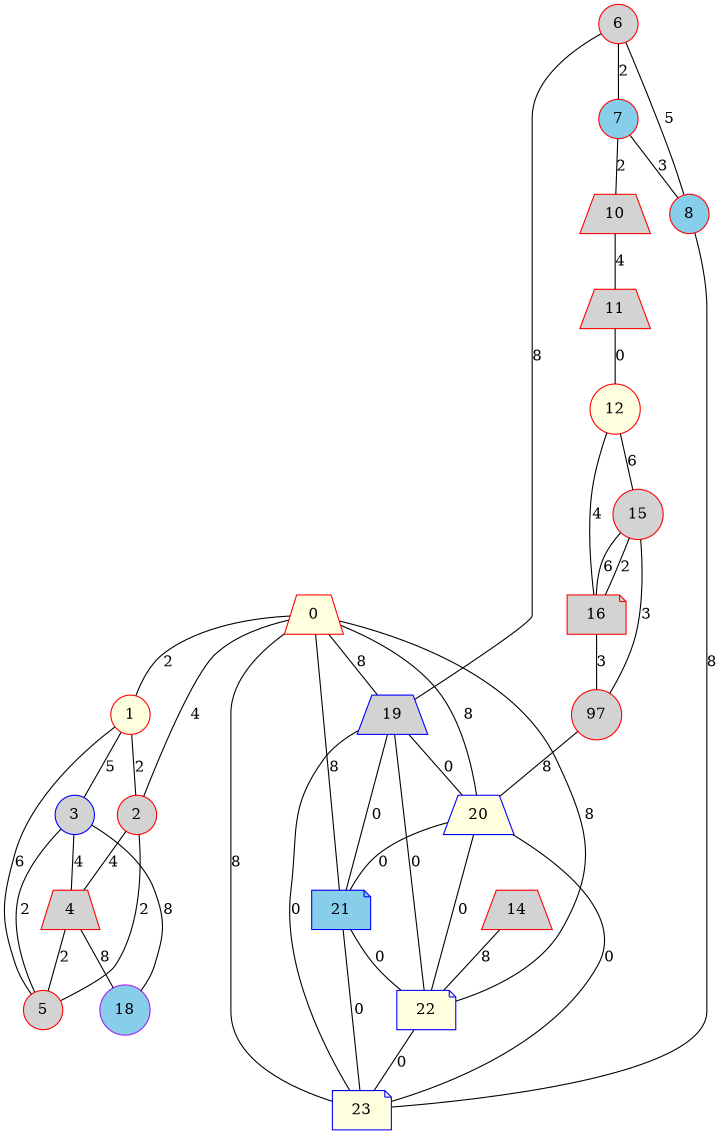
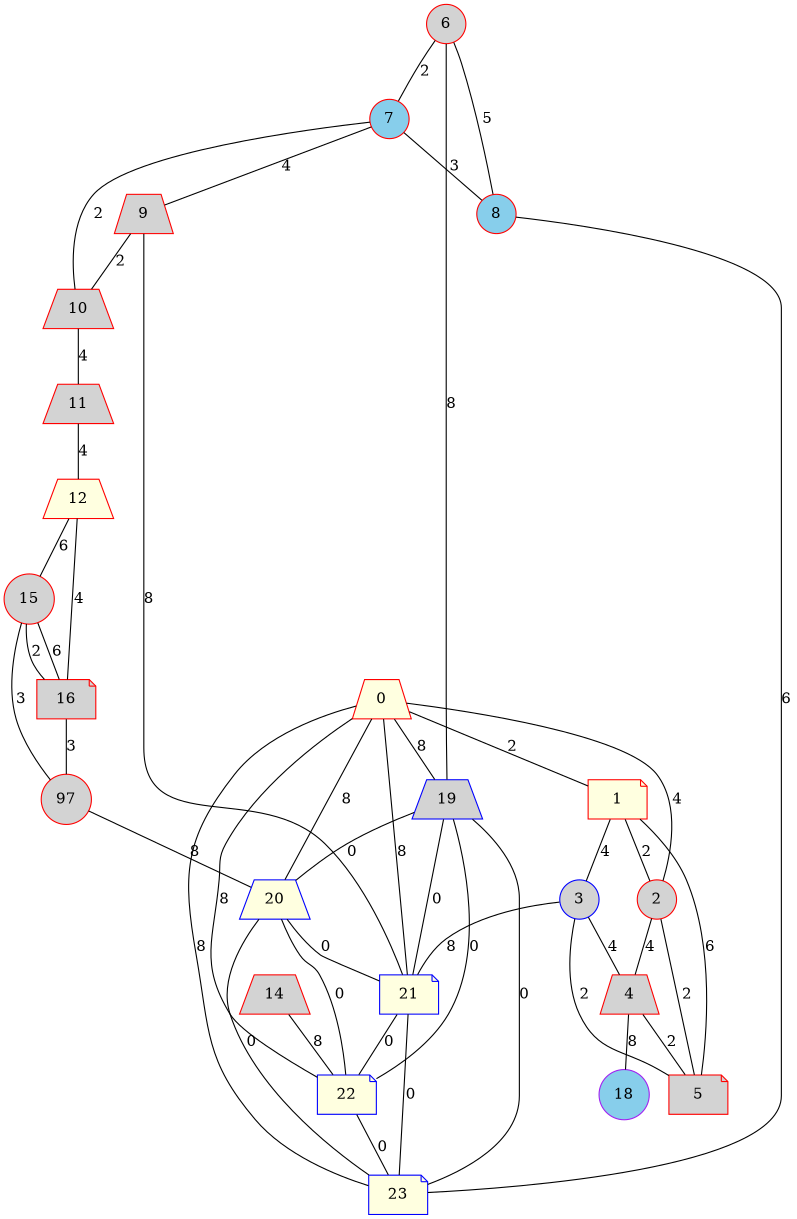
node "9": added
edge "11" -- "12": label "0" -> "4"
node "12": shape circle -> trapezium
edge "8" -- "23": label "8" -> "6"
node "1": shape circle -> note
edge "1" -- "3": label "5" -> "4"
edge "3" -- "18": now "3" -- "21"
node "21": fillcolor skyblue -> lightyellow
node "5": shape circle -> note
